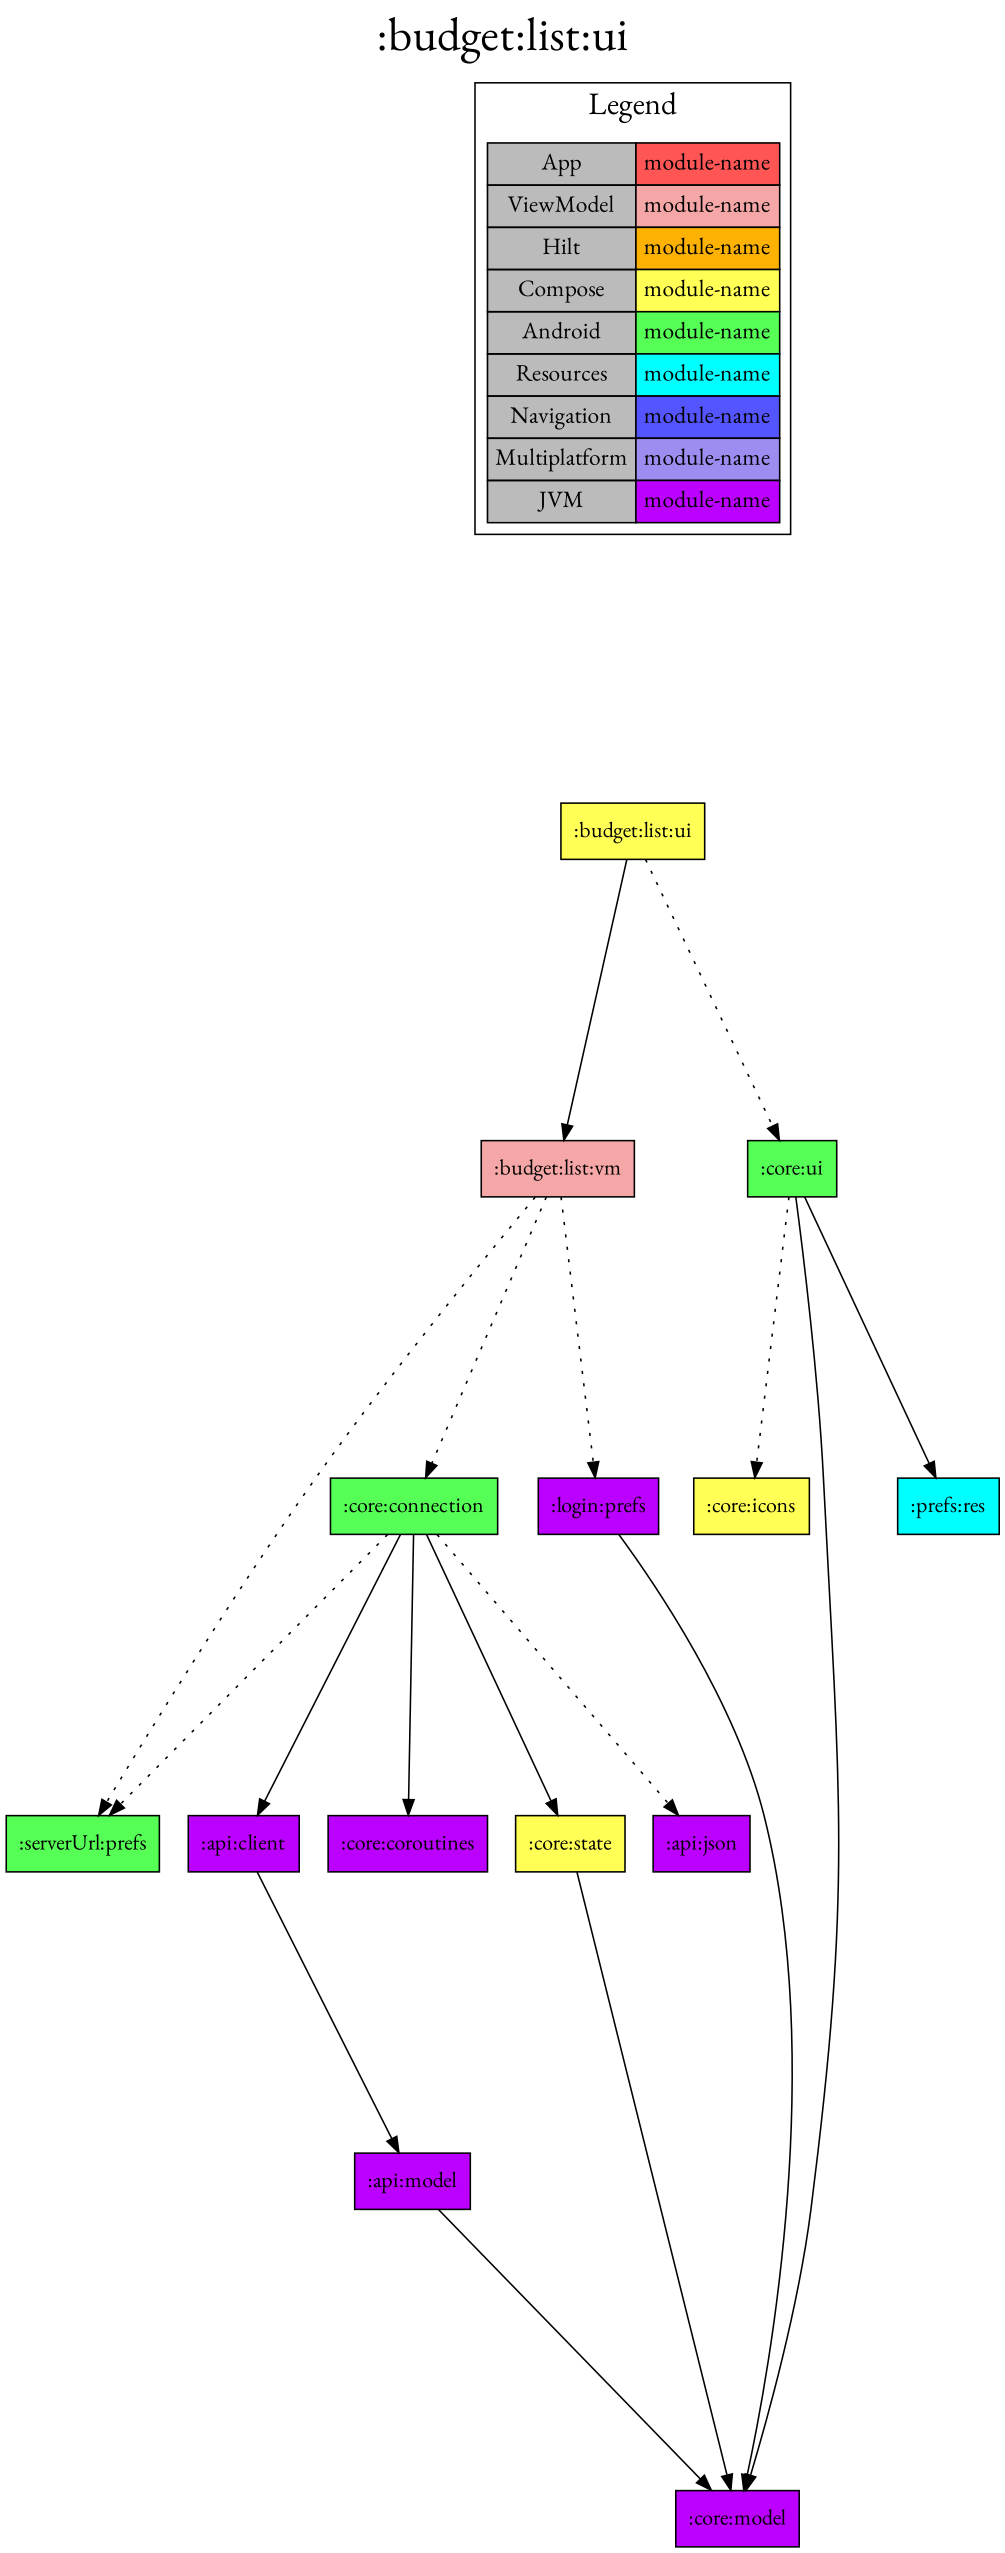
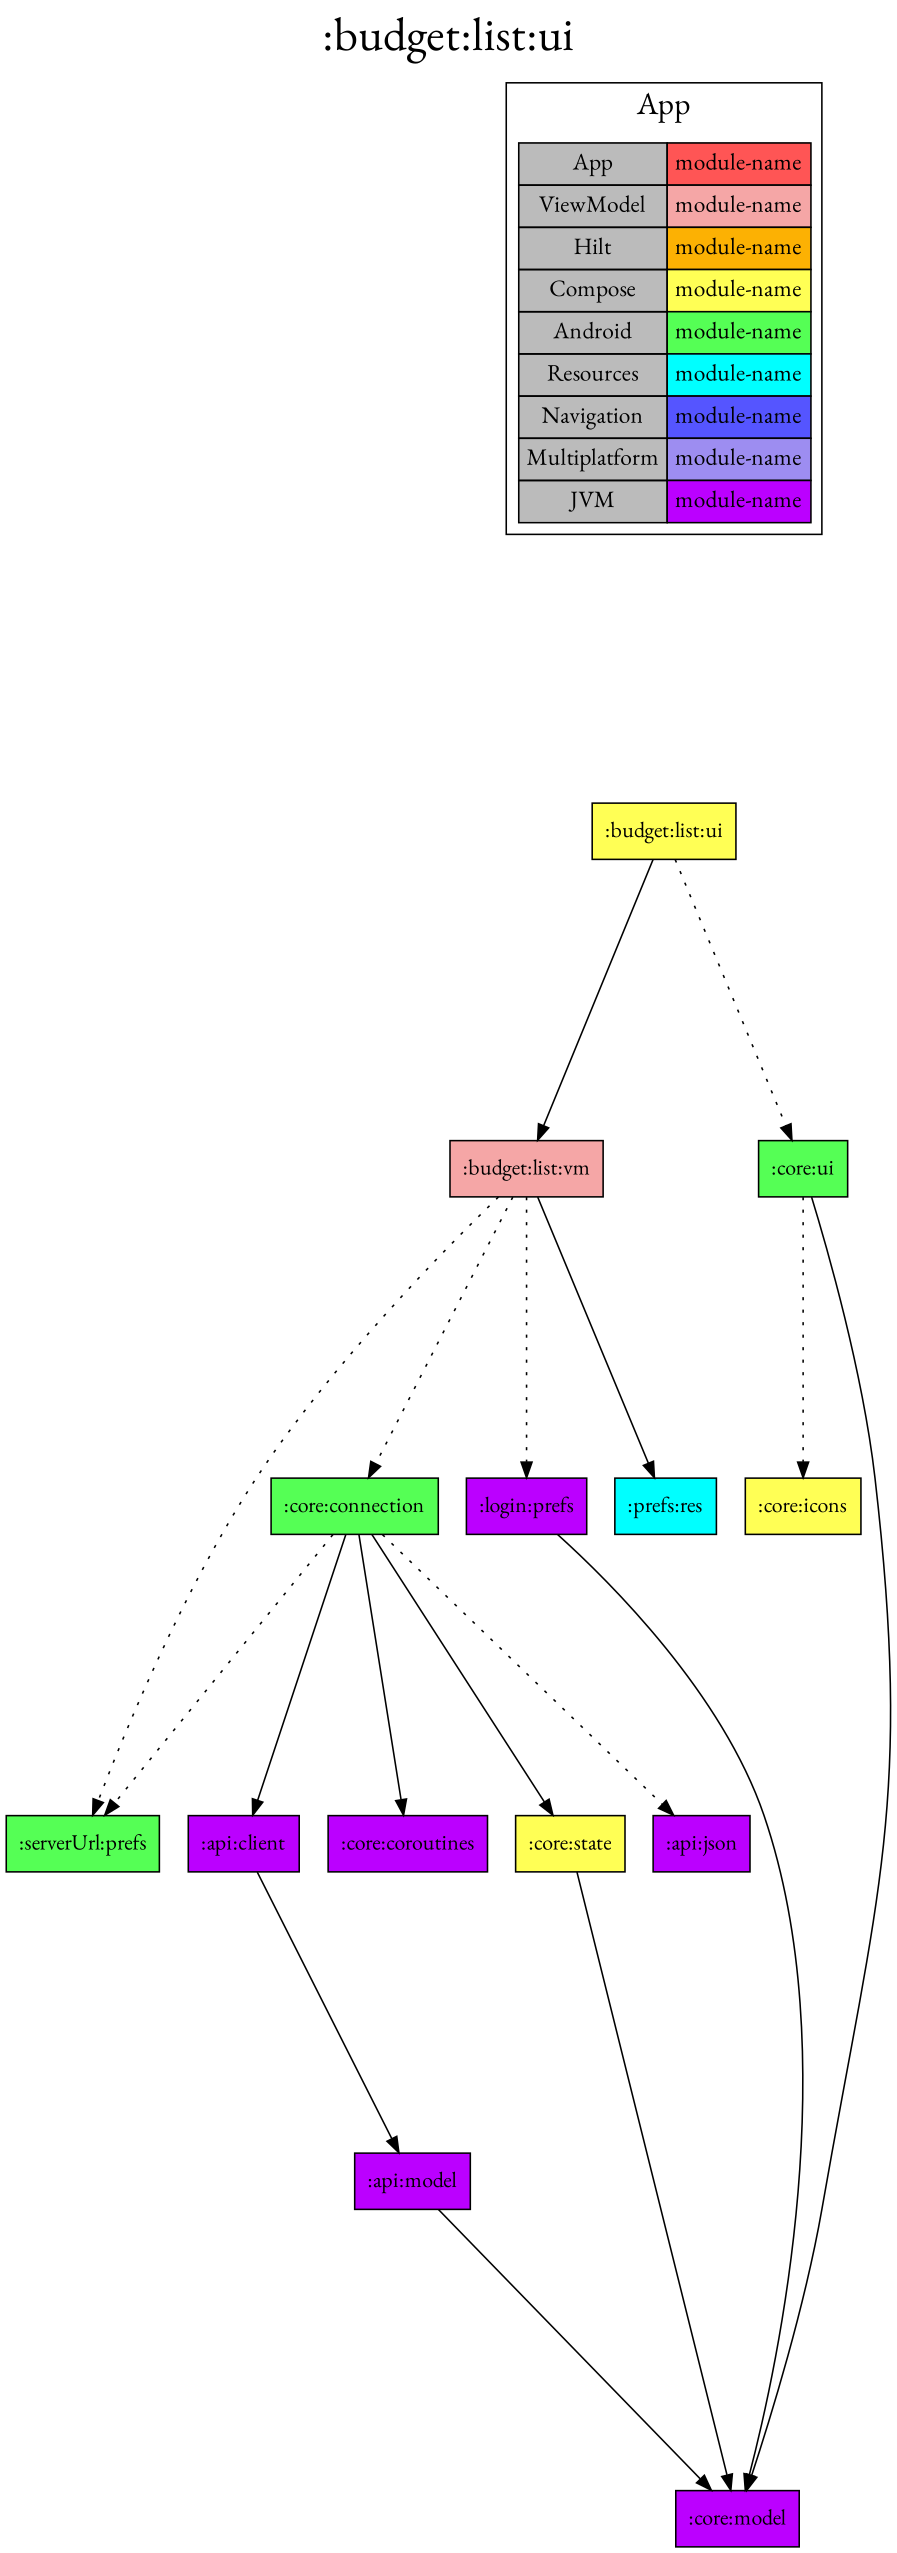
cluster "Legend": label "Legend" -> "App"
edge ":core:ui" -> ":prefs:res": now ":budget:list:vm" -> ":prefs:res"
